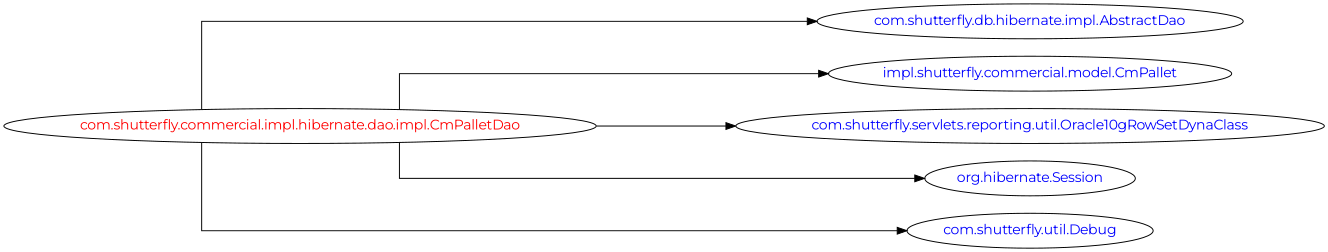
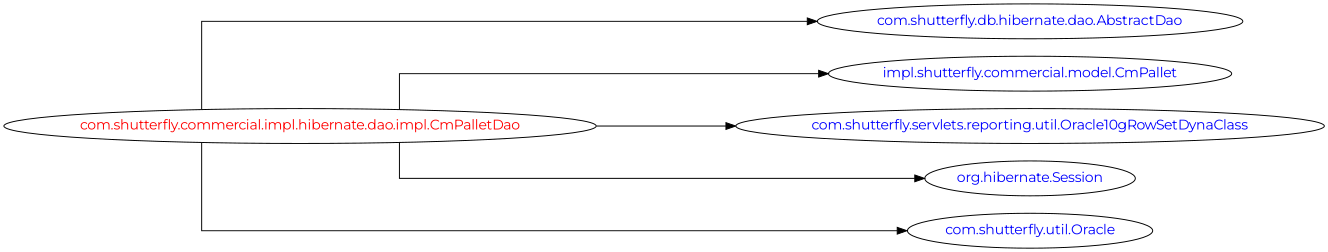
node "com.shutterfly.db.hibernate.impl.AbstractDao": label "com.shutterfly.db.hibernate.impl.AbstractDao" -> "com.shutterfly.db.hibernate.dao.AbstractDao"
node "com.shutterfly.util.Debug": label "com.shutterfly.util.Debug" -> "com.shutterfly.util.Oracle"
